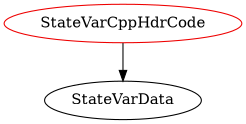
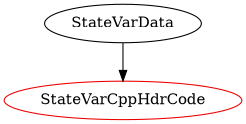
edge "StateVarCppHdrCode" -> "StateVarData": reversed
